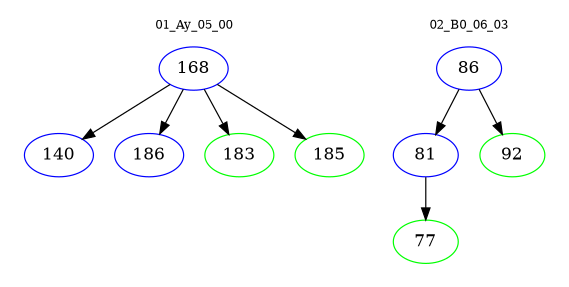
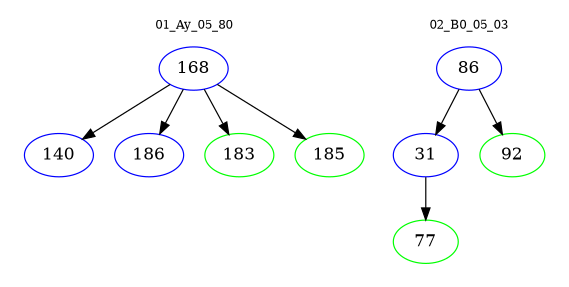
cluster "01_Ay_05_00": label "01_Ay_05_00" -> "01_Ay_05_80"
cluster "02_B0_06_03": label "02_B0_06_03" -> "02_B0_05_03"
node "81": label "81" -> "31"
